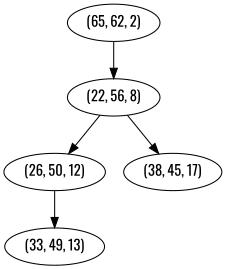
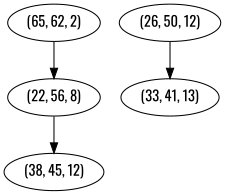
edge "(22, 56, 8)" -> "(26, 50, 12)": removed
node "(38, 45, 17)": label "(38, 45, 17)" -> "(38, 45, 12)"
node "(33, 49, 13)": label "(33, 49, 13)" -> "(33, 41, 13)"
